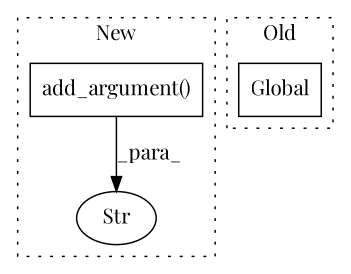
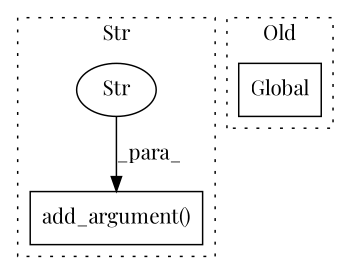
cluster "New": label "New" -> "Str"
edge "add_argument()" -> "Str": reversed
